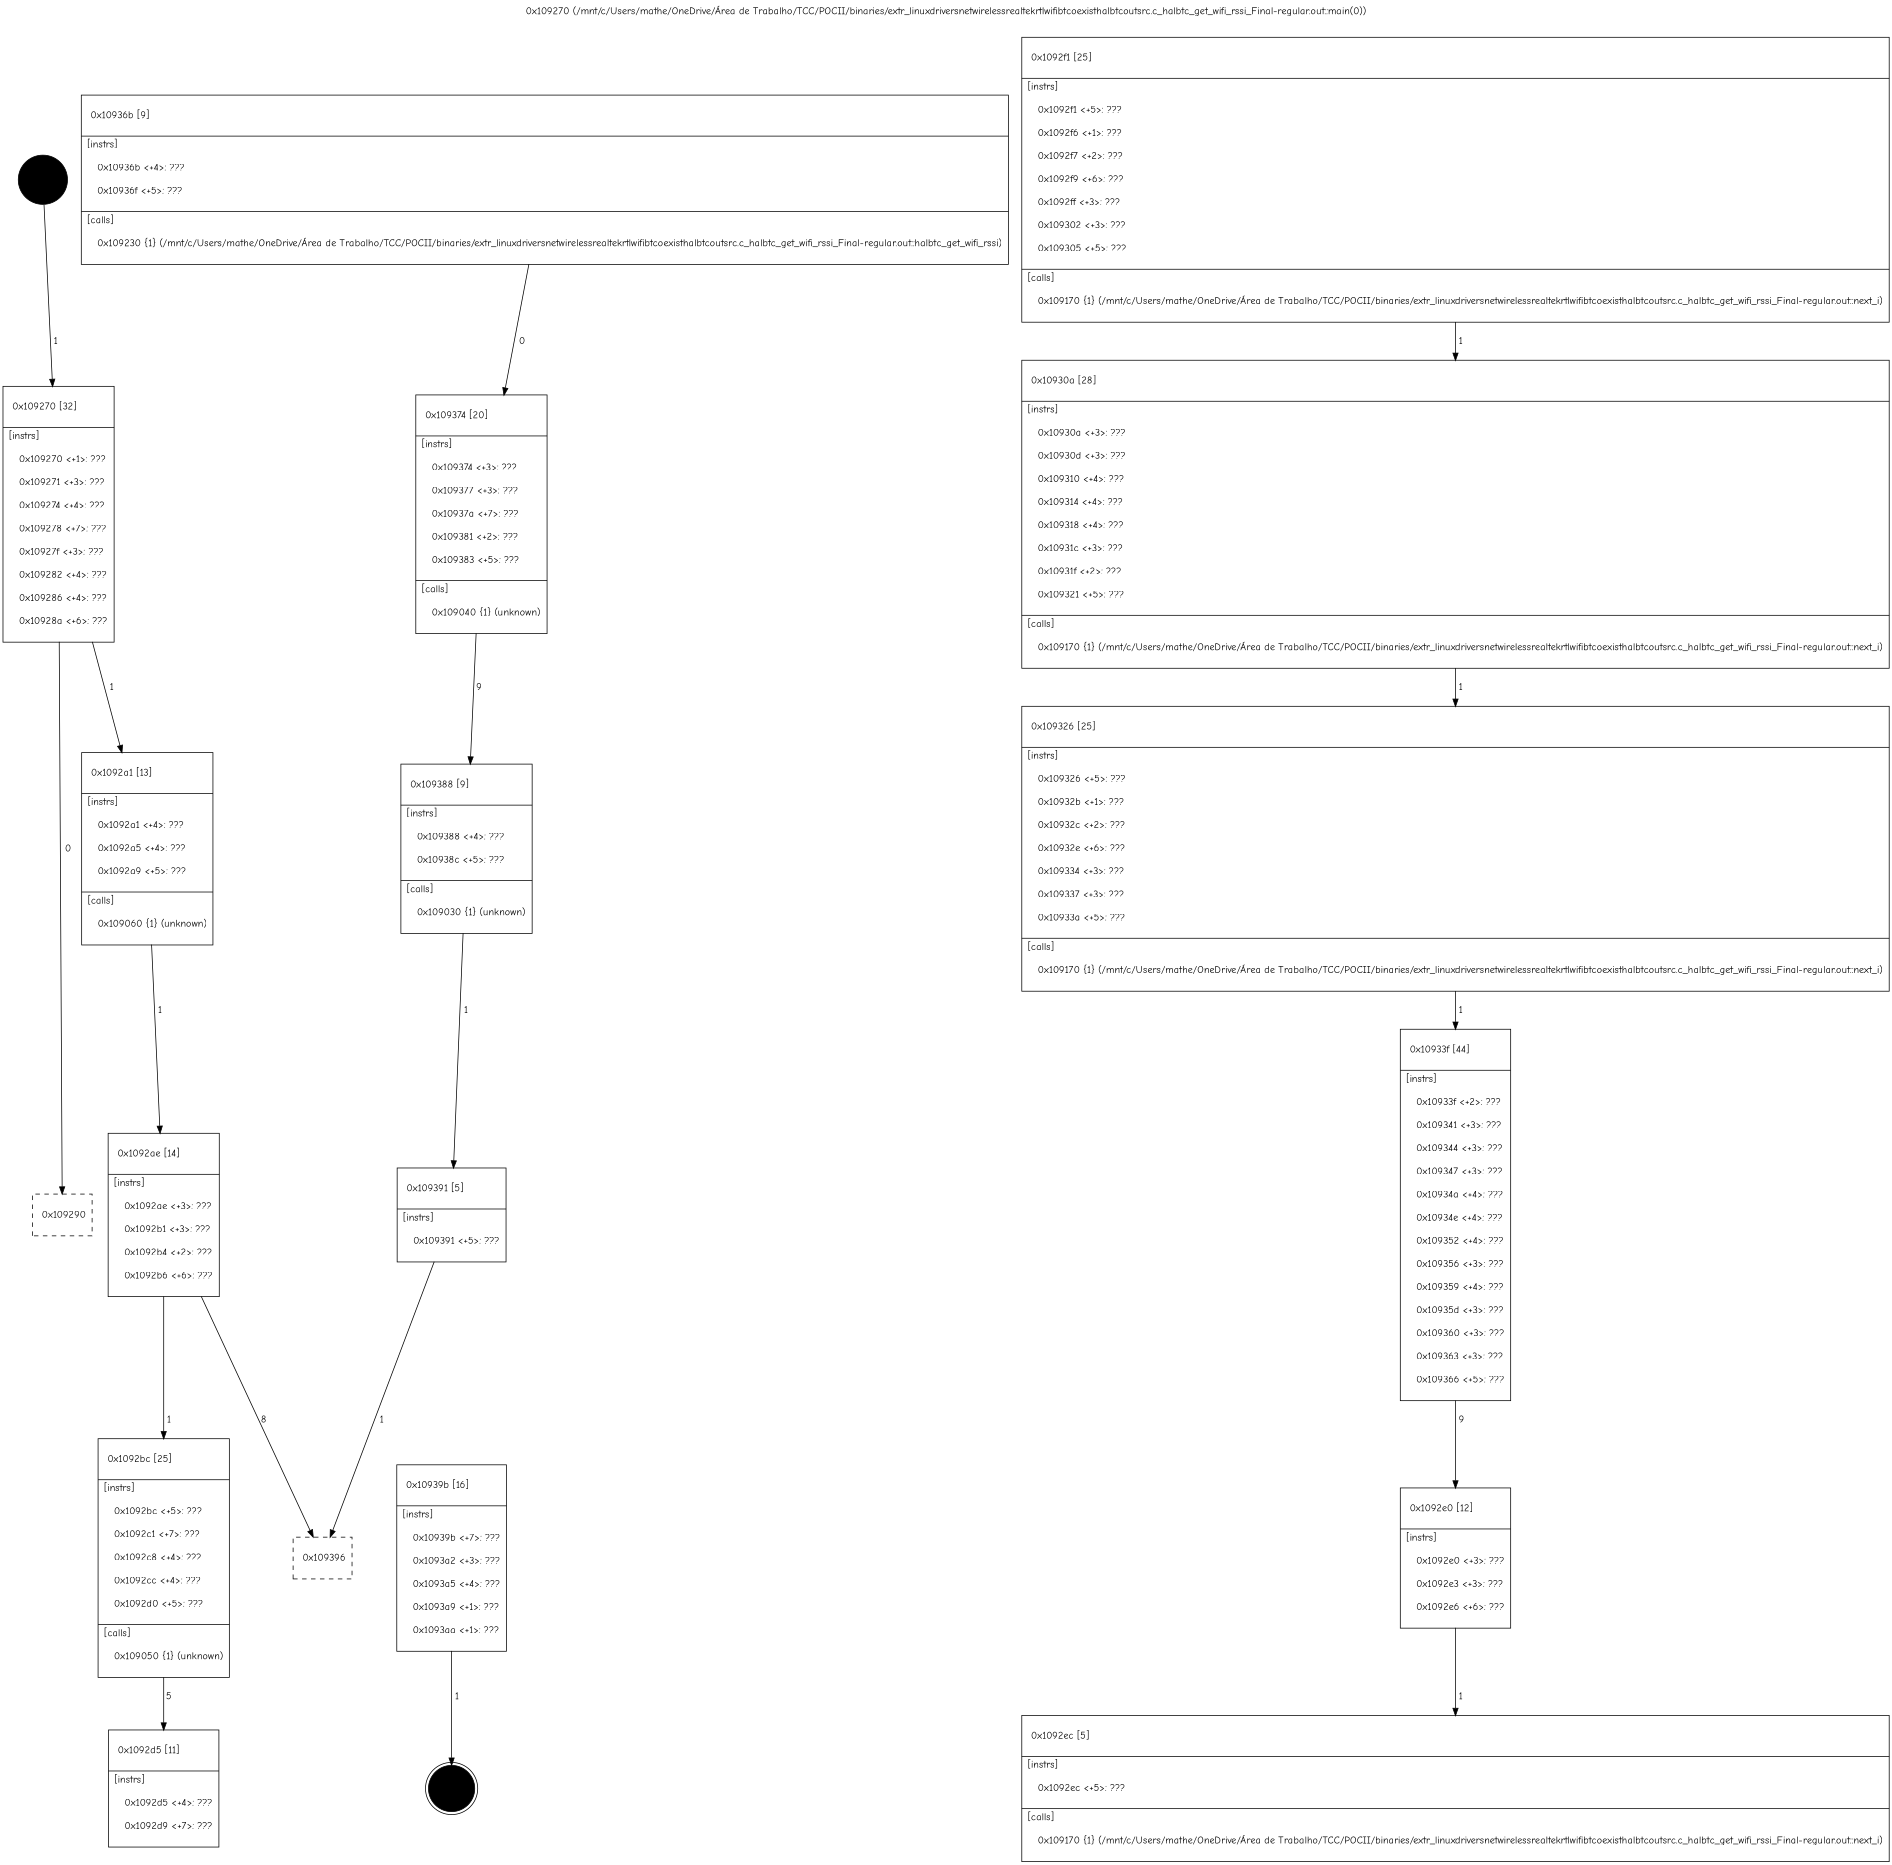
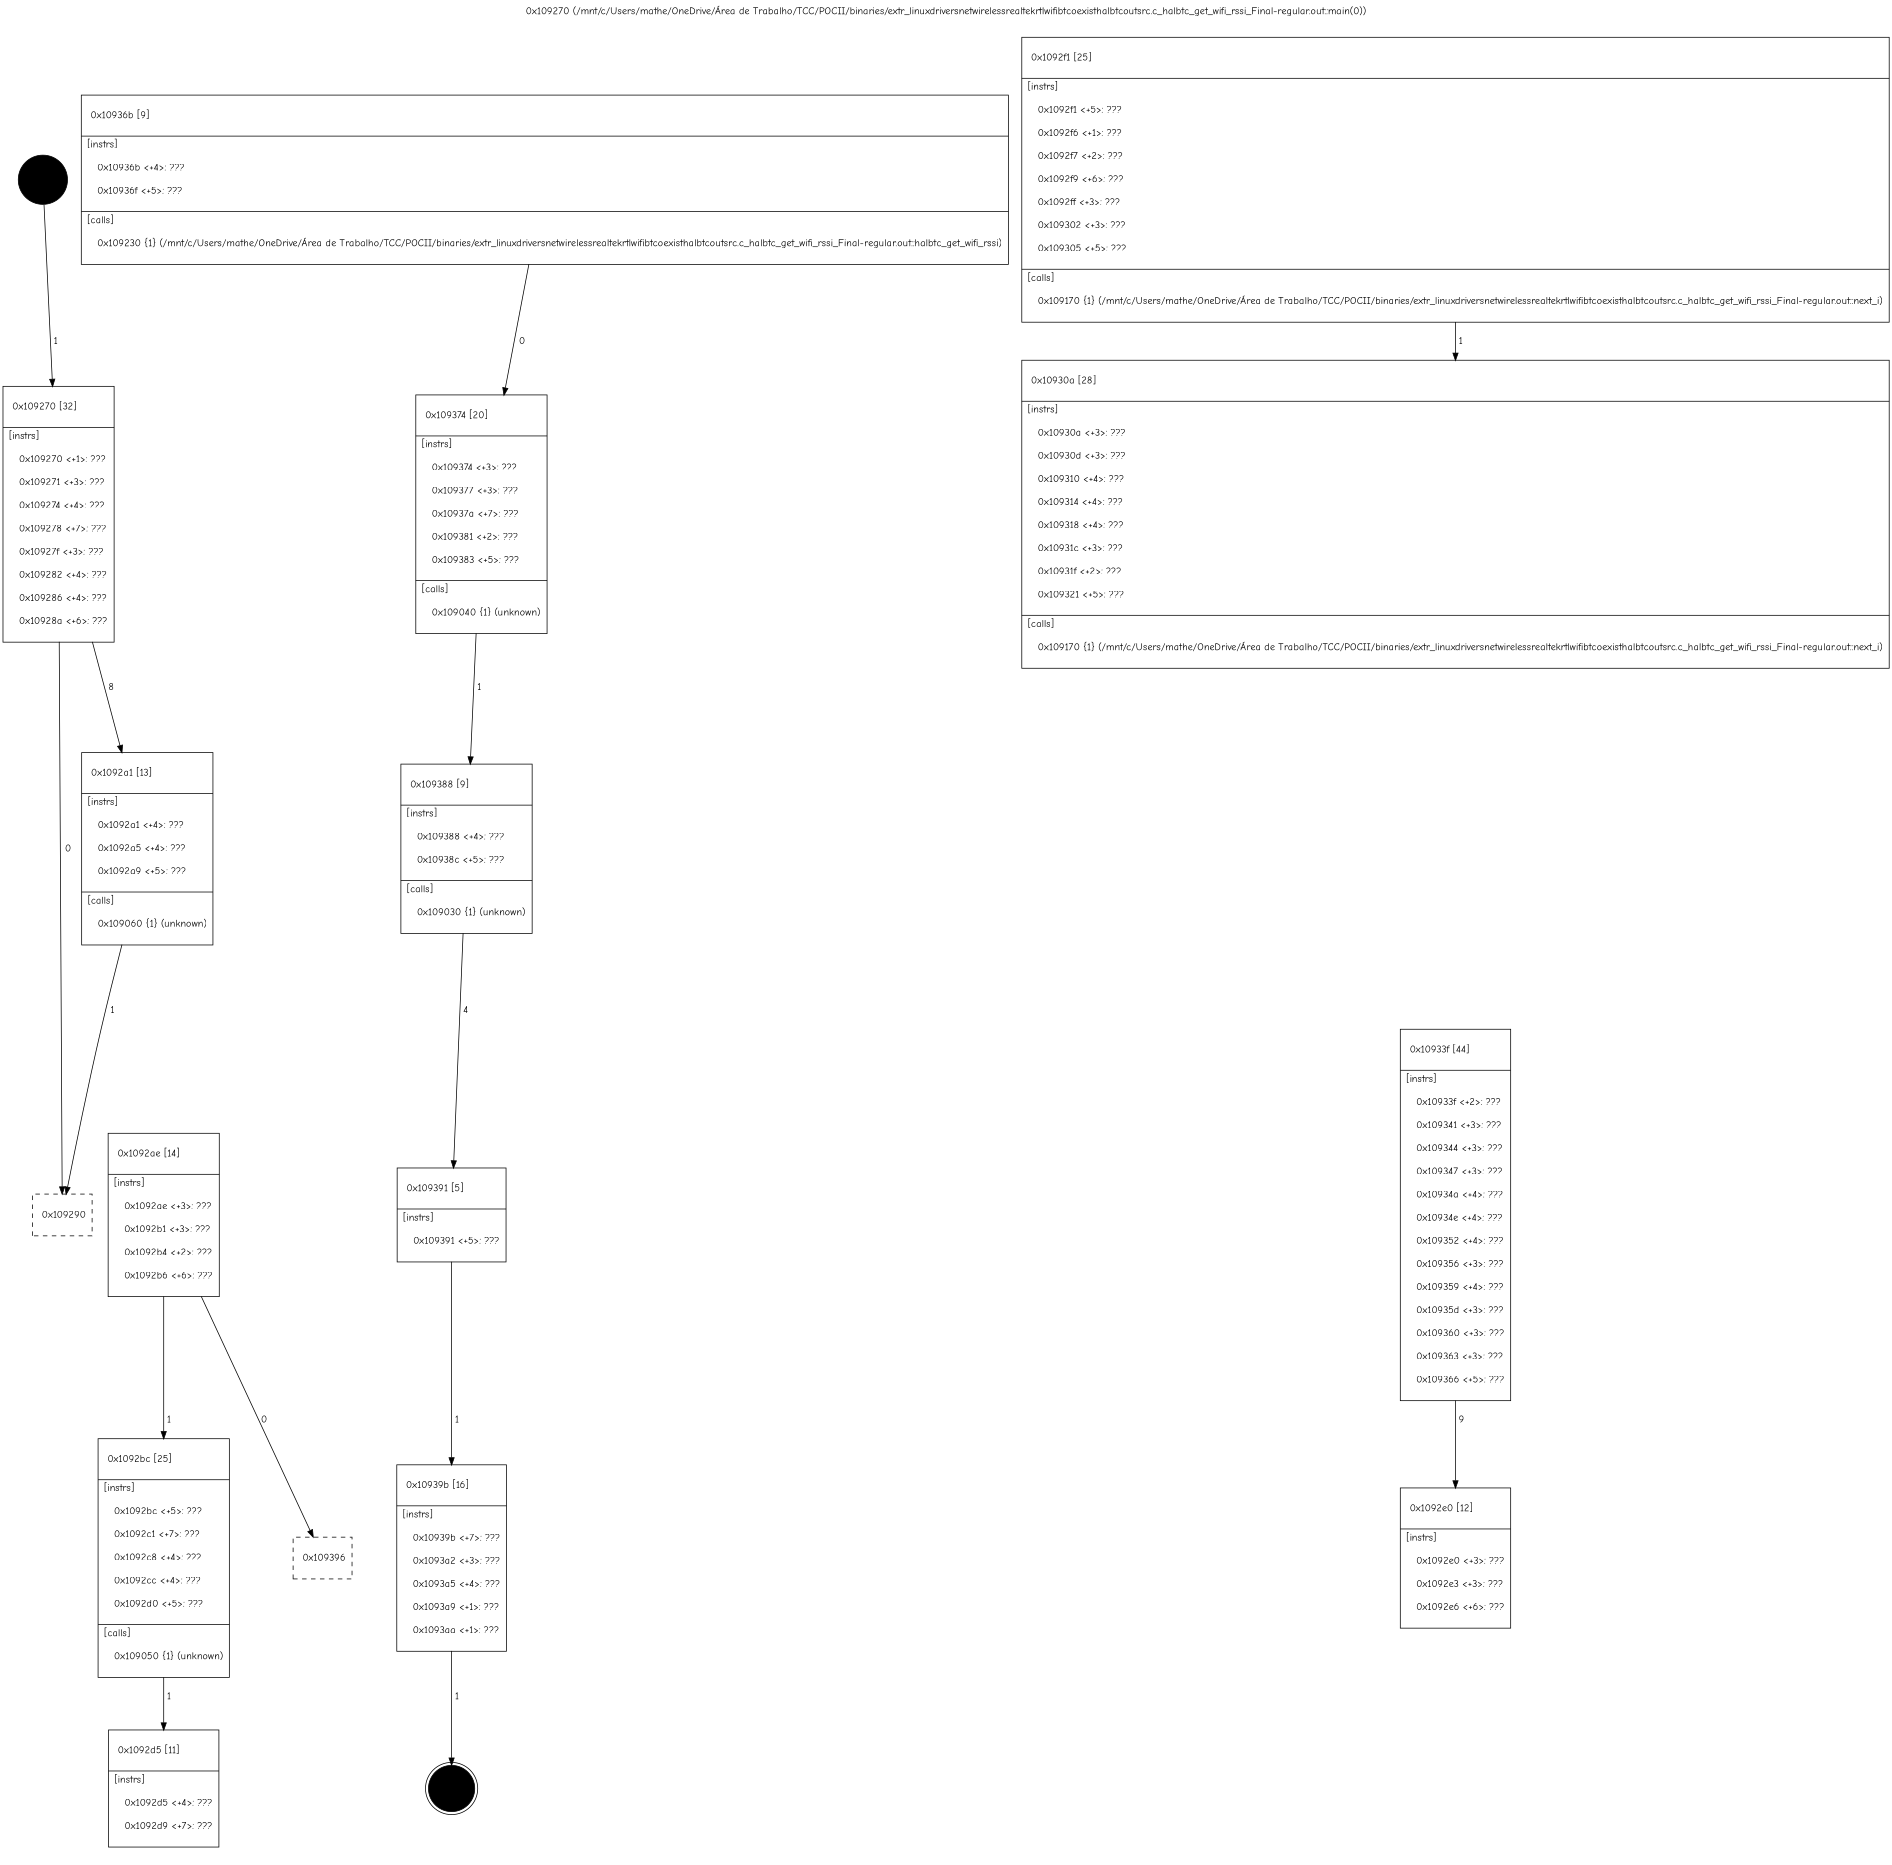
edge "0x109270 [32]" -> "0x1092a1 [13]": label " 1" -> " 8"
edge "0x109374 [20]" -> "0x109388 [9]": label " 9" -> " 1"
node "0x109326 [25]": removed
edge "0x109388 [9]" -> "0x109391 [5]": label " 1" -> " 4"
edge "0x1092a1 [13]" -> "0x1092ae [14]": now "0x1092a1 [13]" -> "0x109290"
edge "0x109391 [5]" -> "0x109396": now "0x109391 [5]" -> "0x10939b [16]"
edge "0x1092ae [14]" -> "0x109396": label " 8" -> " 0"
edge "0x1092bc [25]" -> "0x1092d5 [11]": label " 5" -> " 1"
node "0x1092ec [5]": removed
